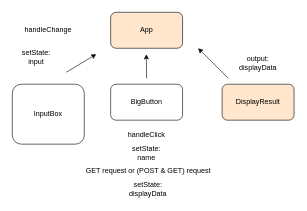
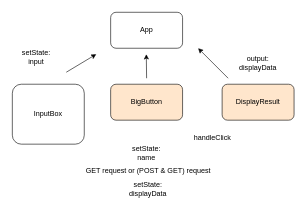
node "handleChange": removed
node "App": fillcolor #ffe6cc -> #ffffff
node "BigButton": fillcolor #ffffff -> #ffe6cc
node "handleClick": moved (147, 135) -> (213, 138)
